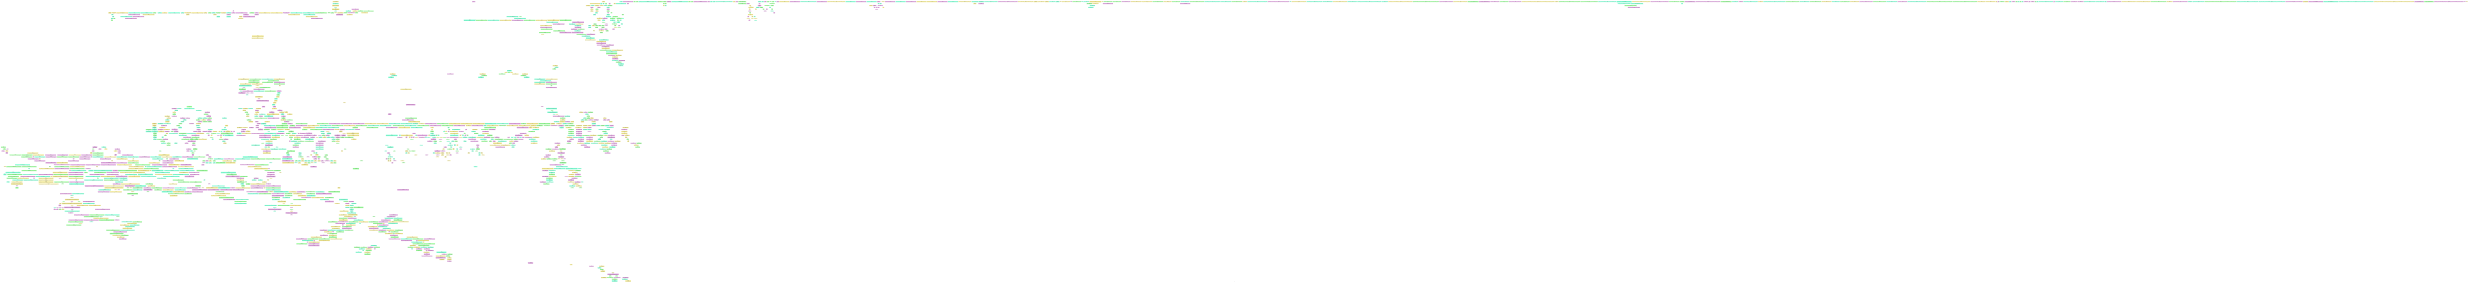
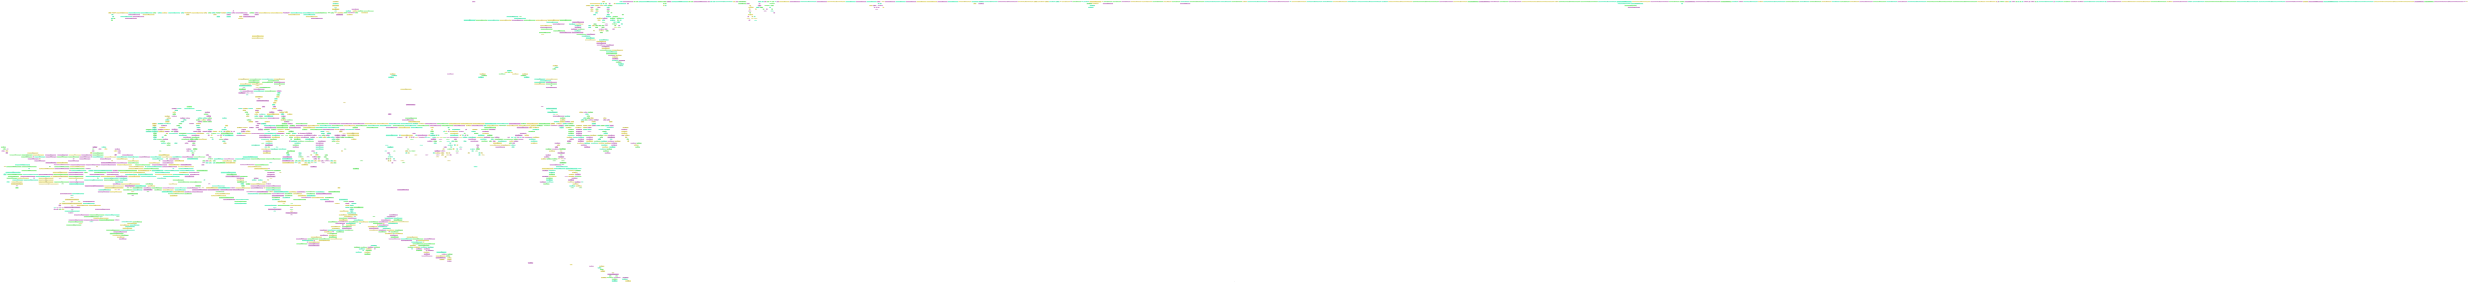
node "NodeID: 1222": fillcolor aquamarine -> khaki
